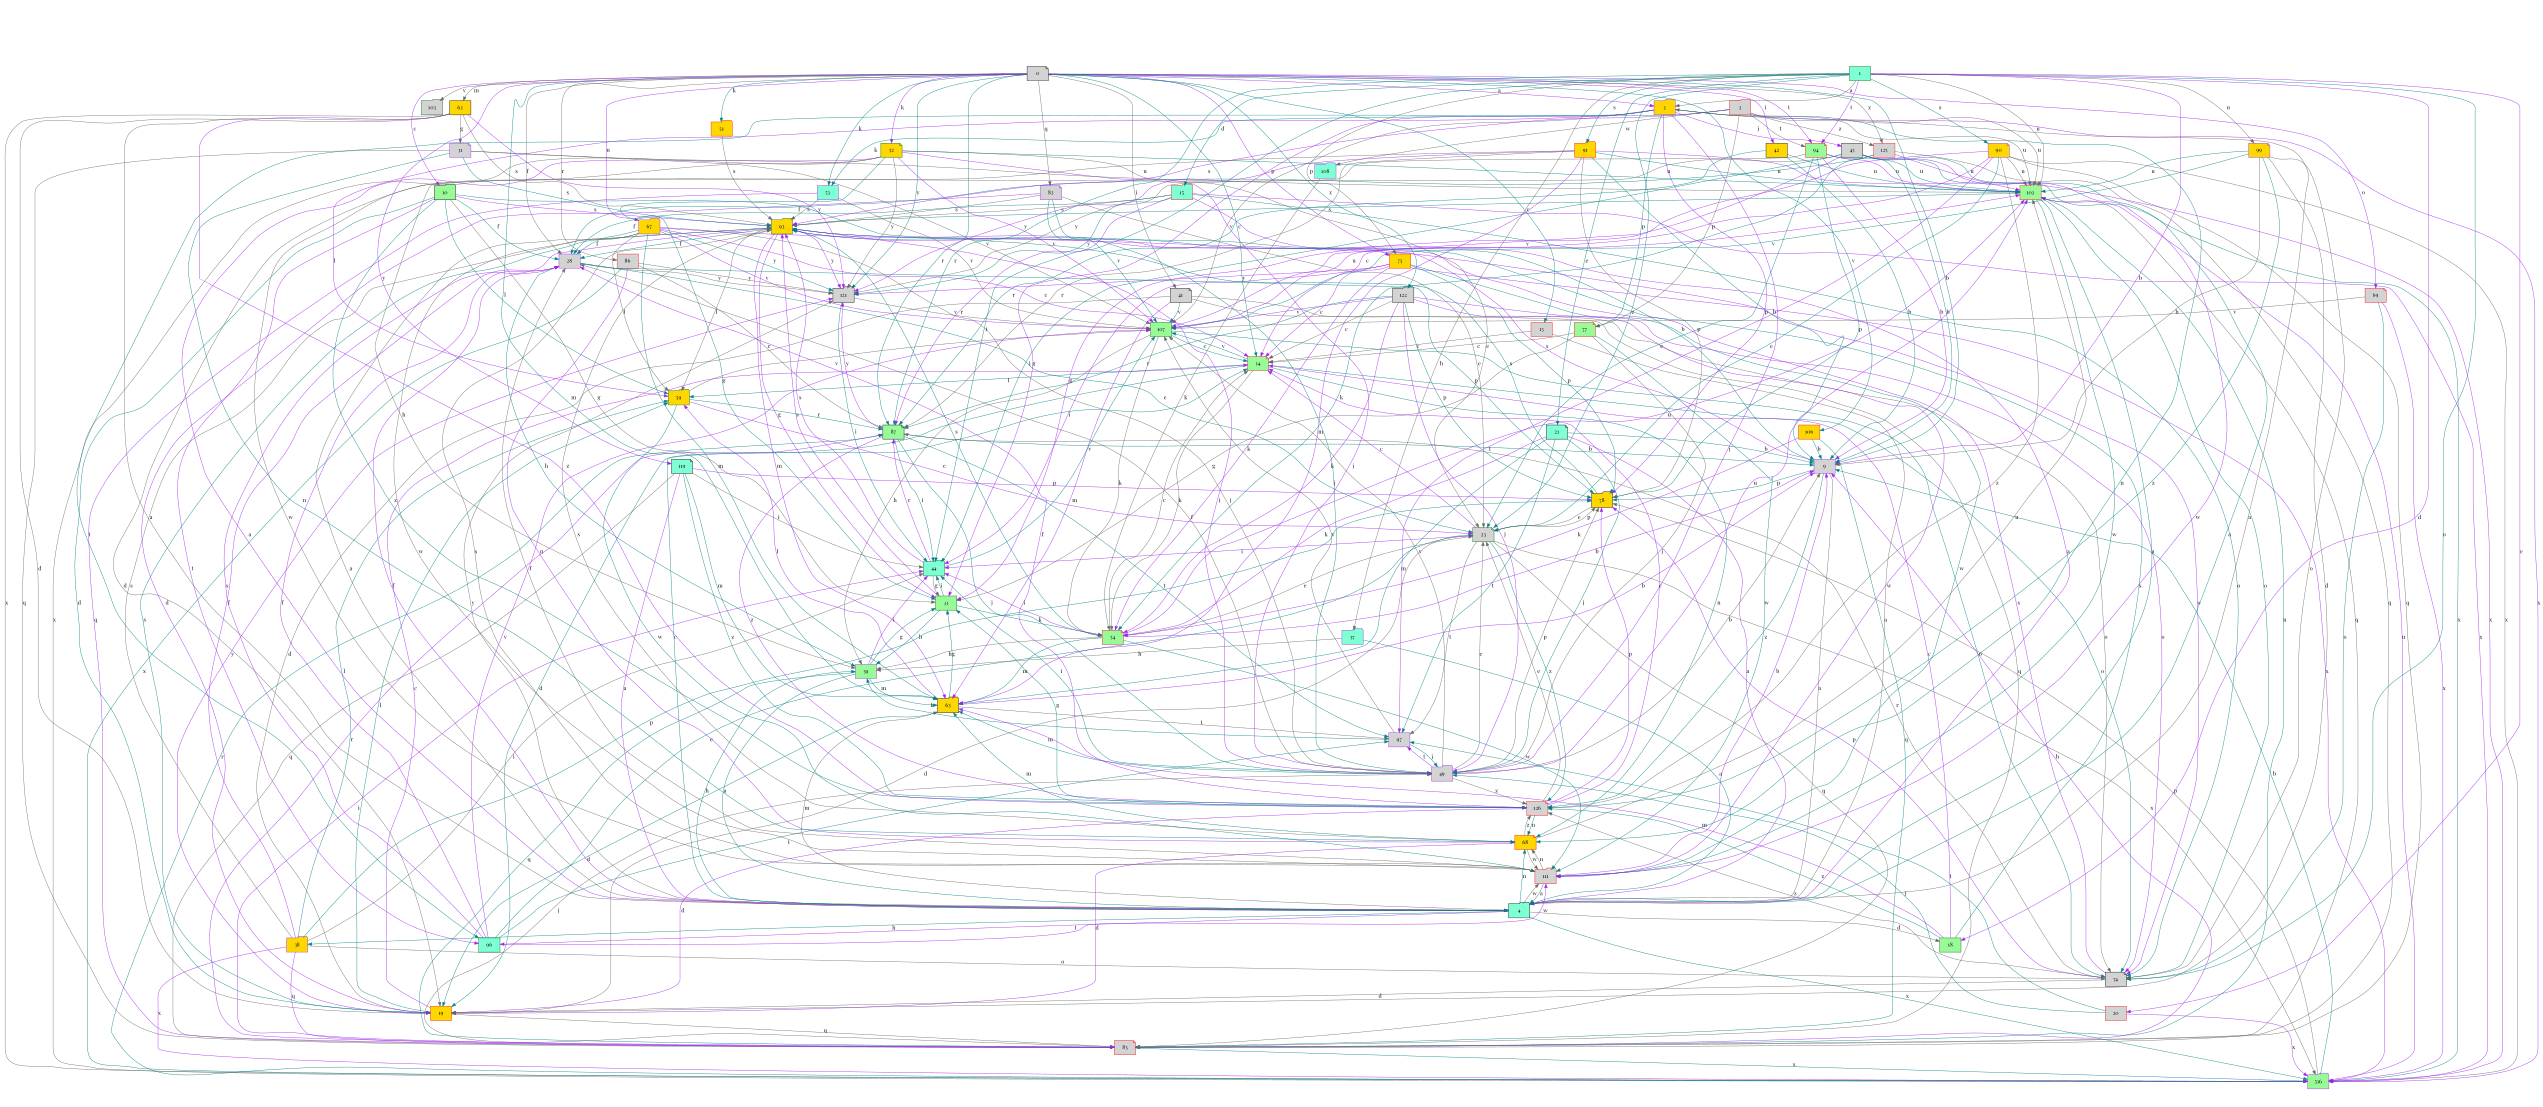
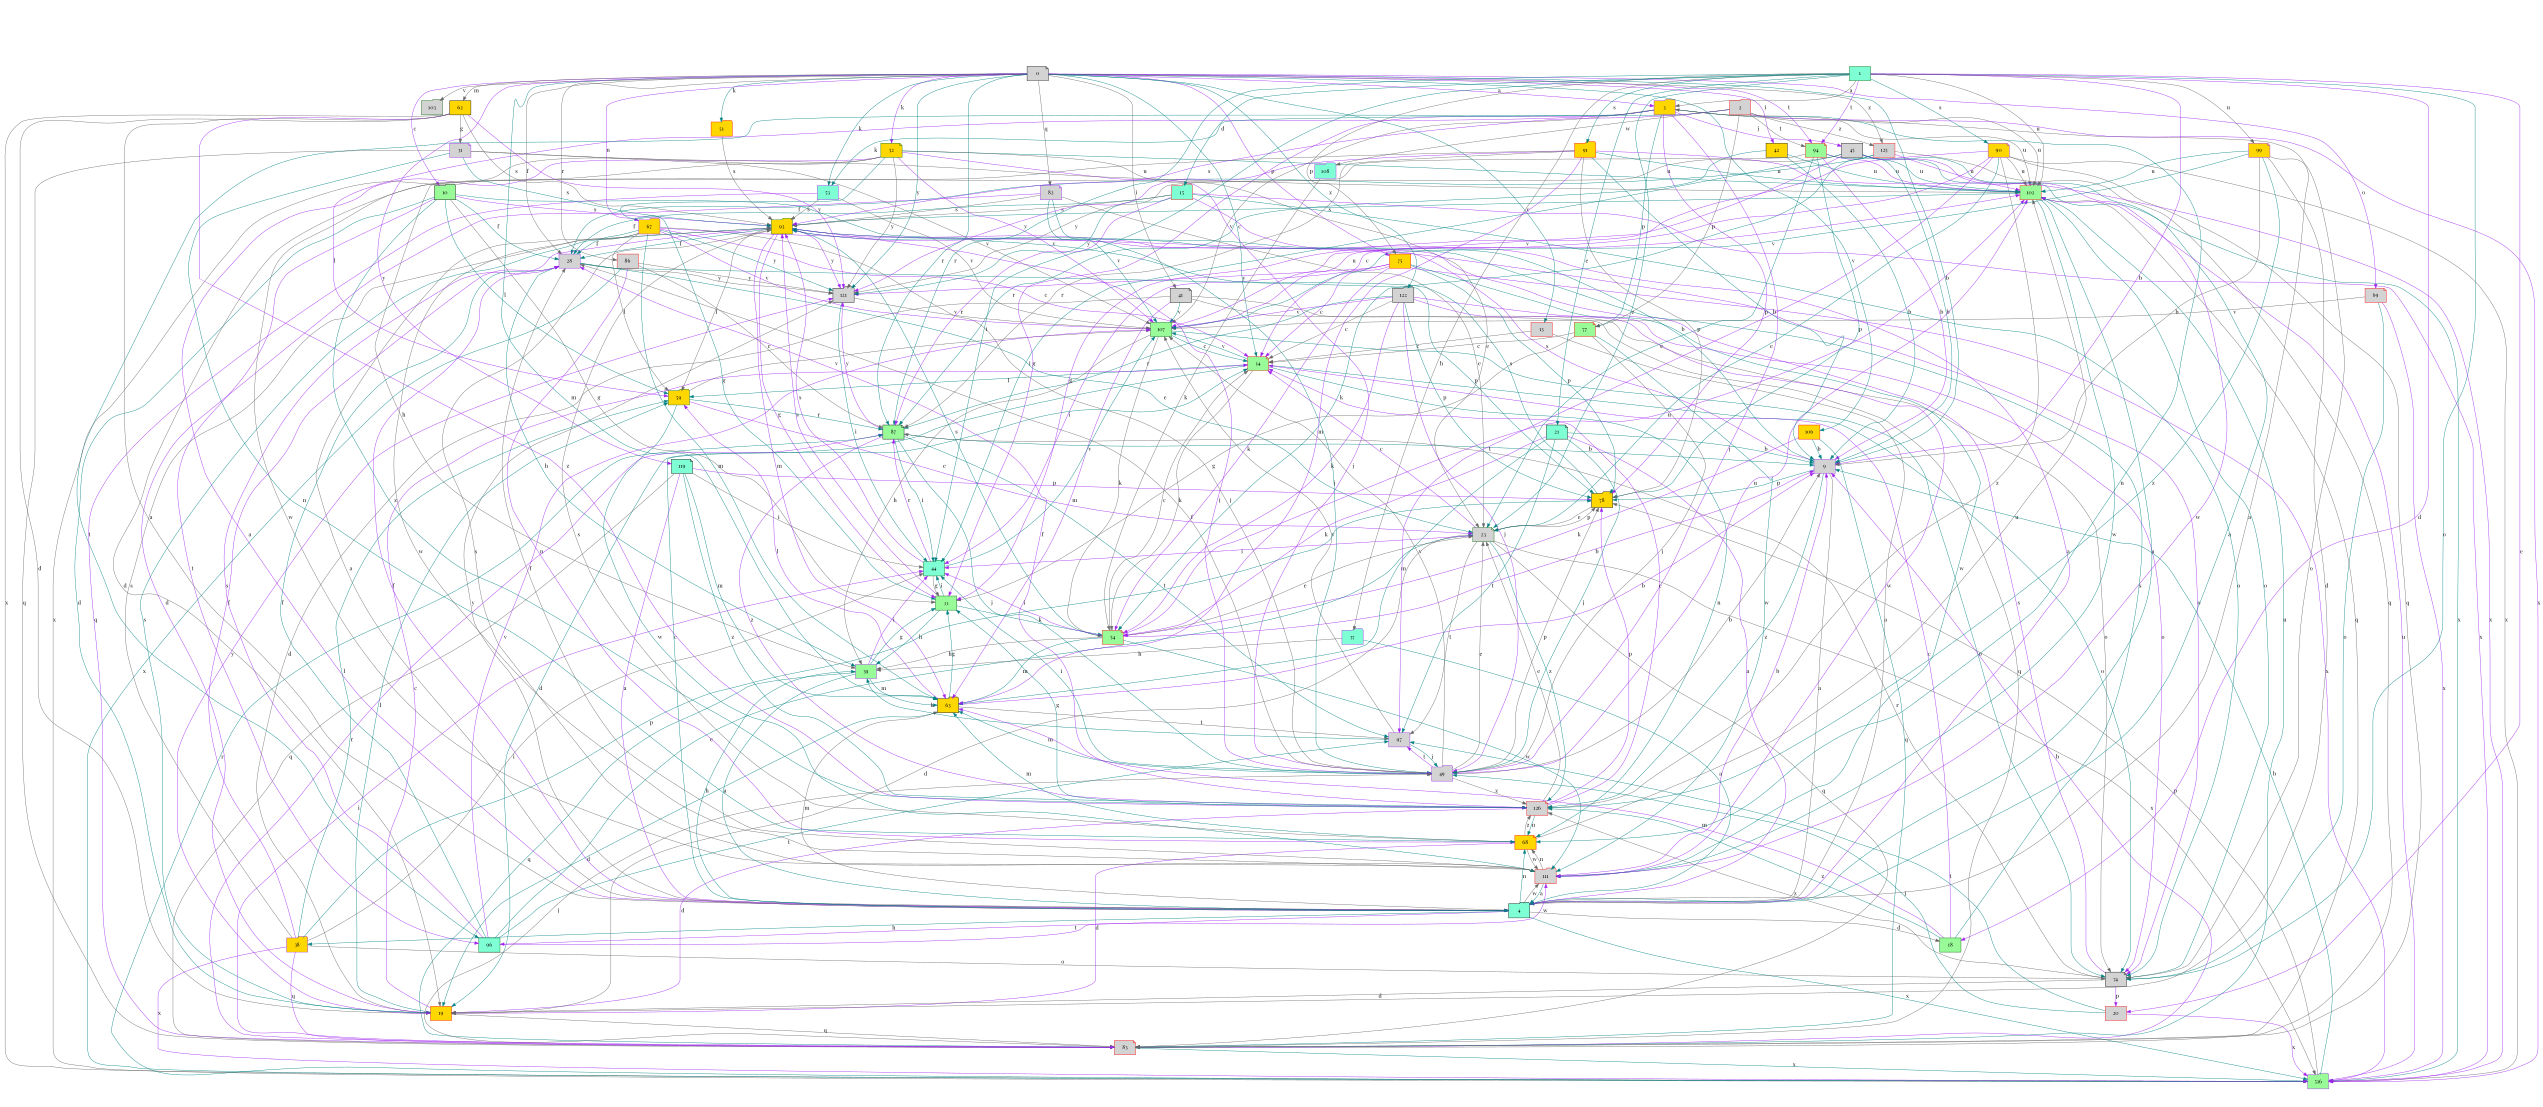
edge "96" -> "28": color purple -> teal
edge "74" -> "78": now "74" -> "20"
